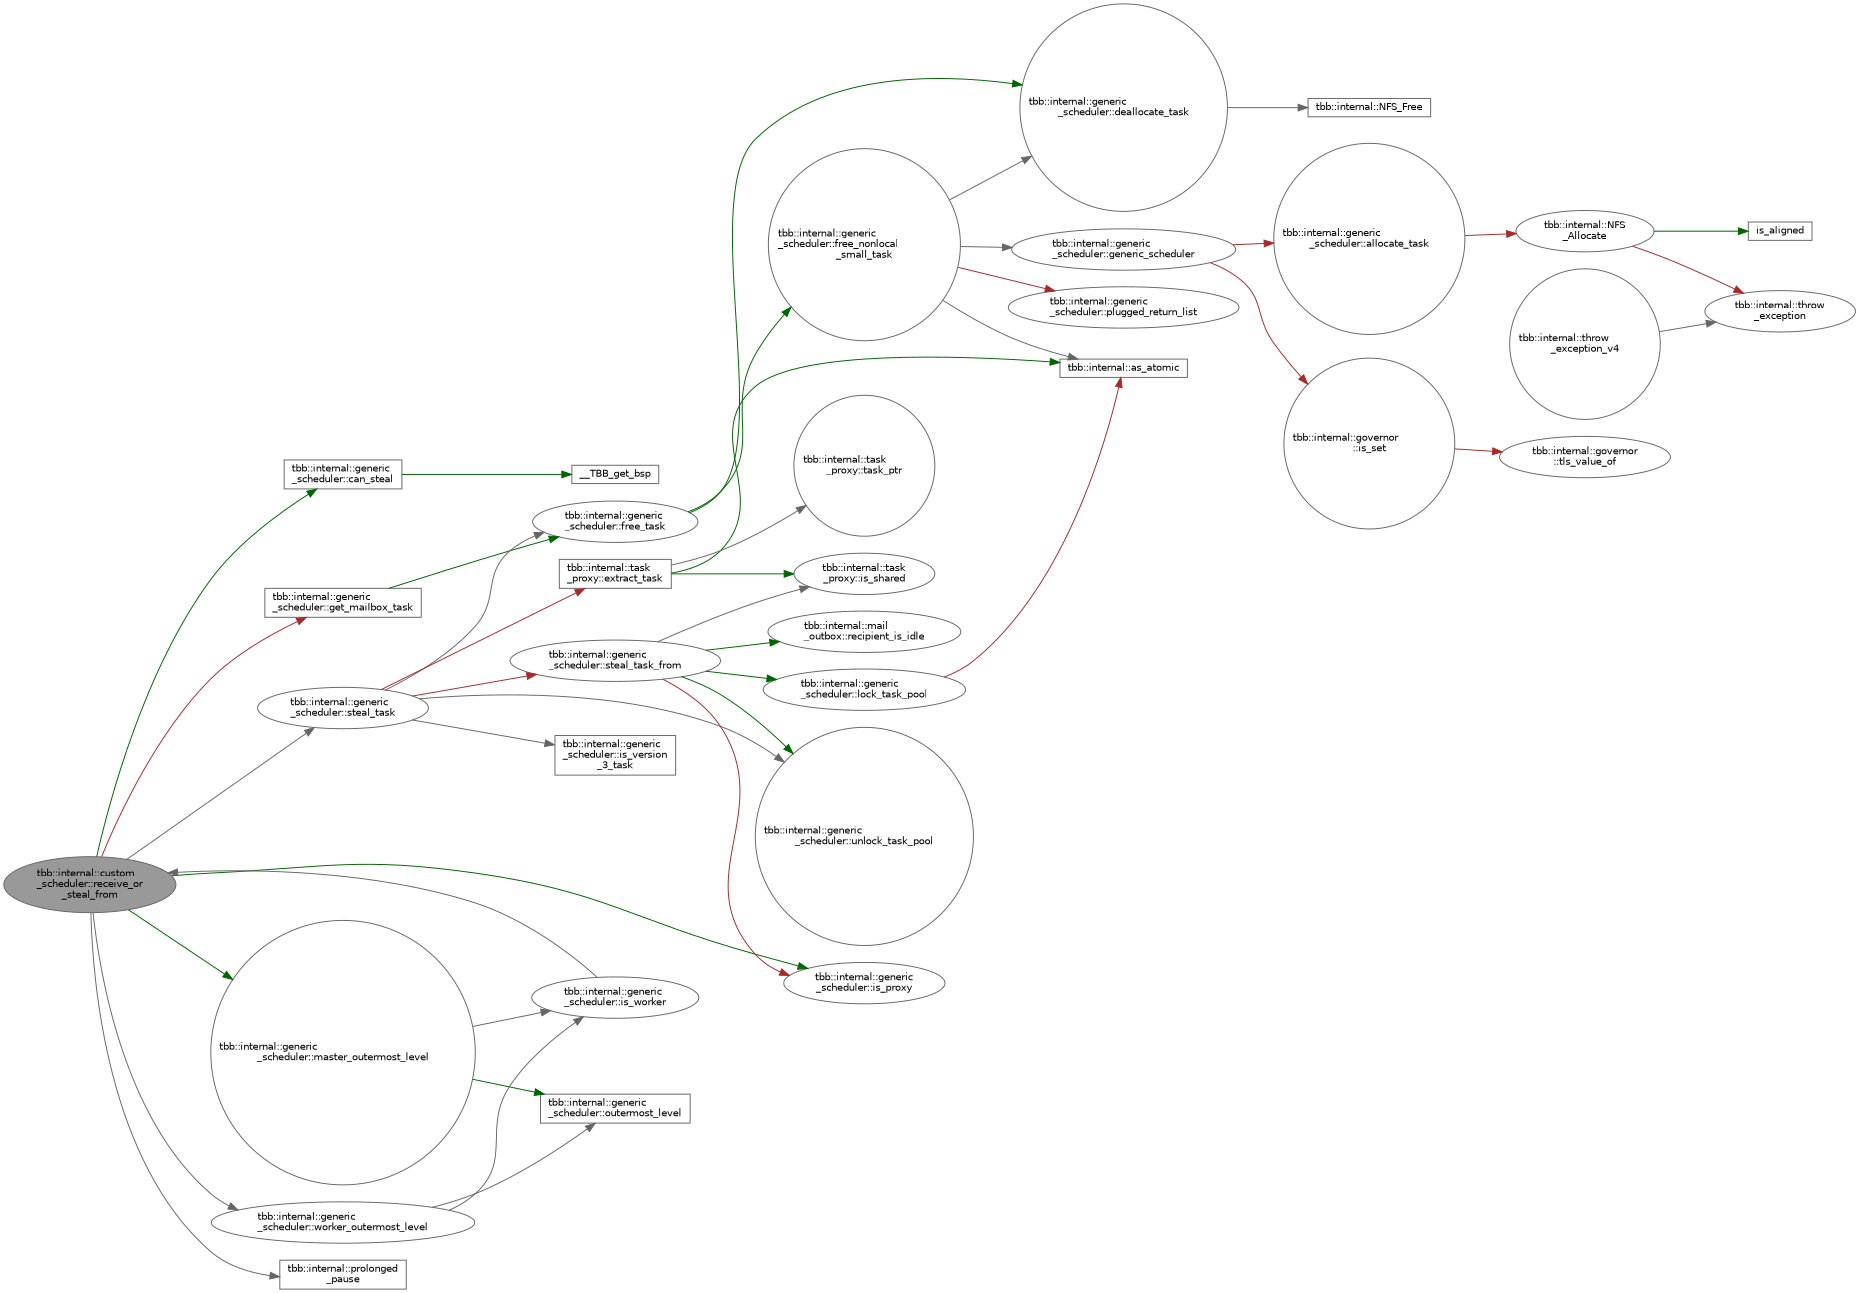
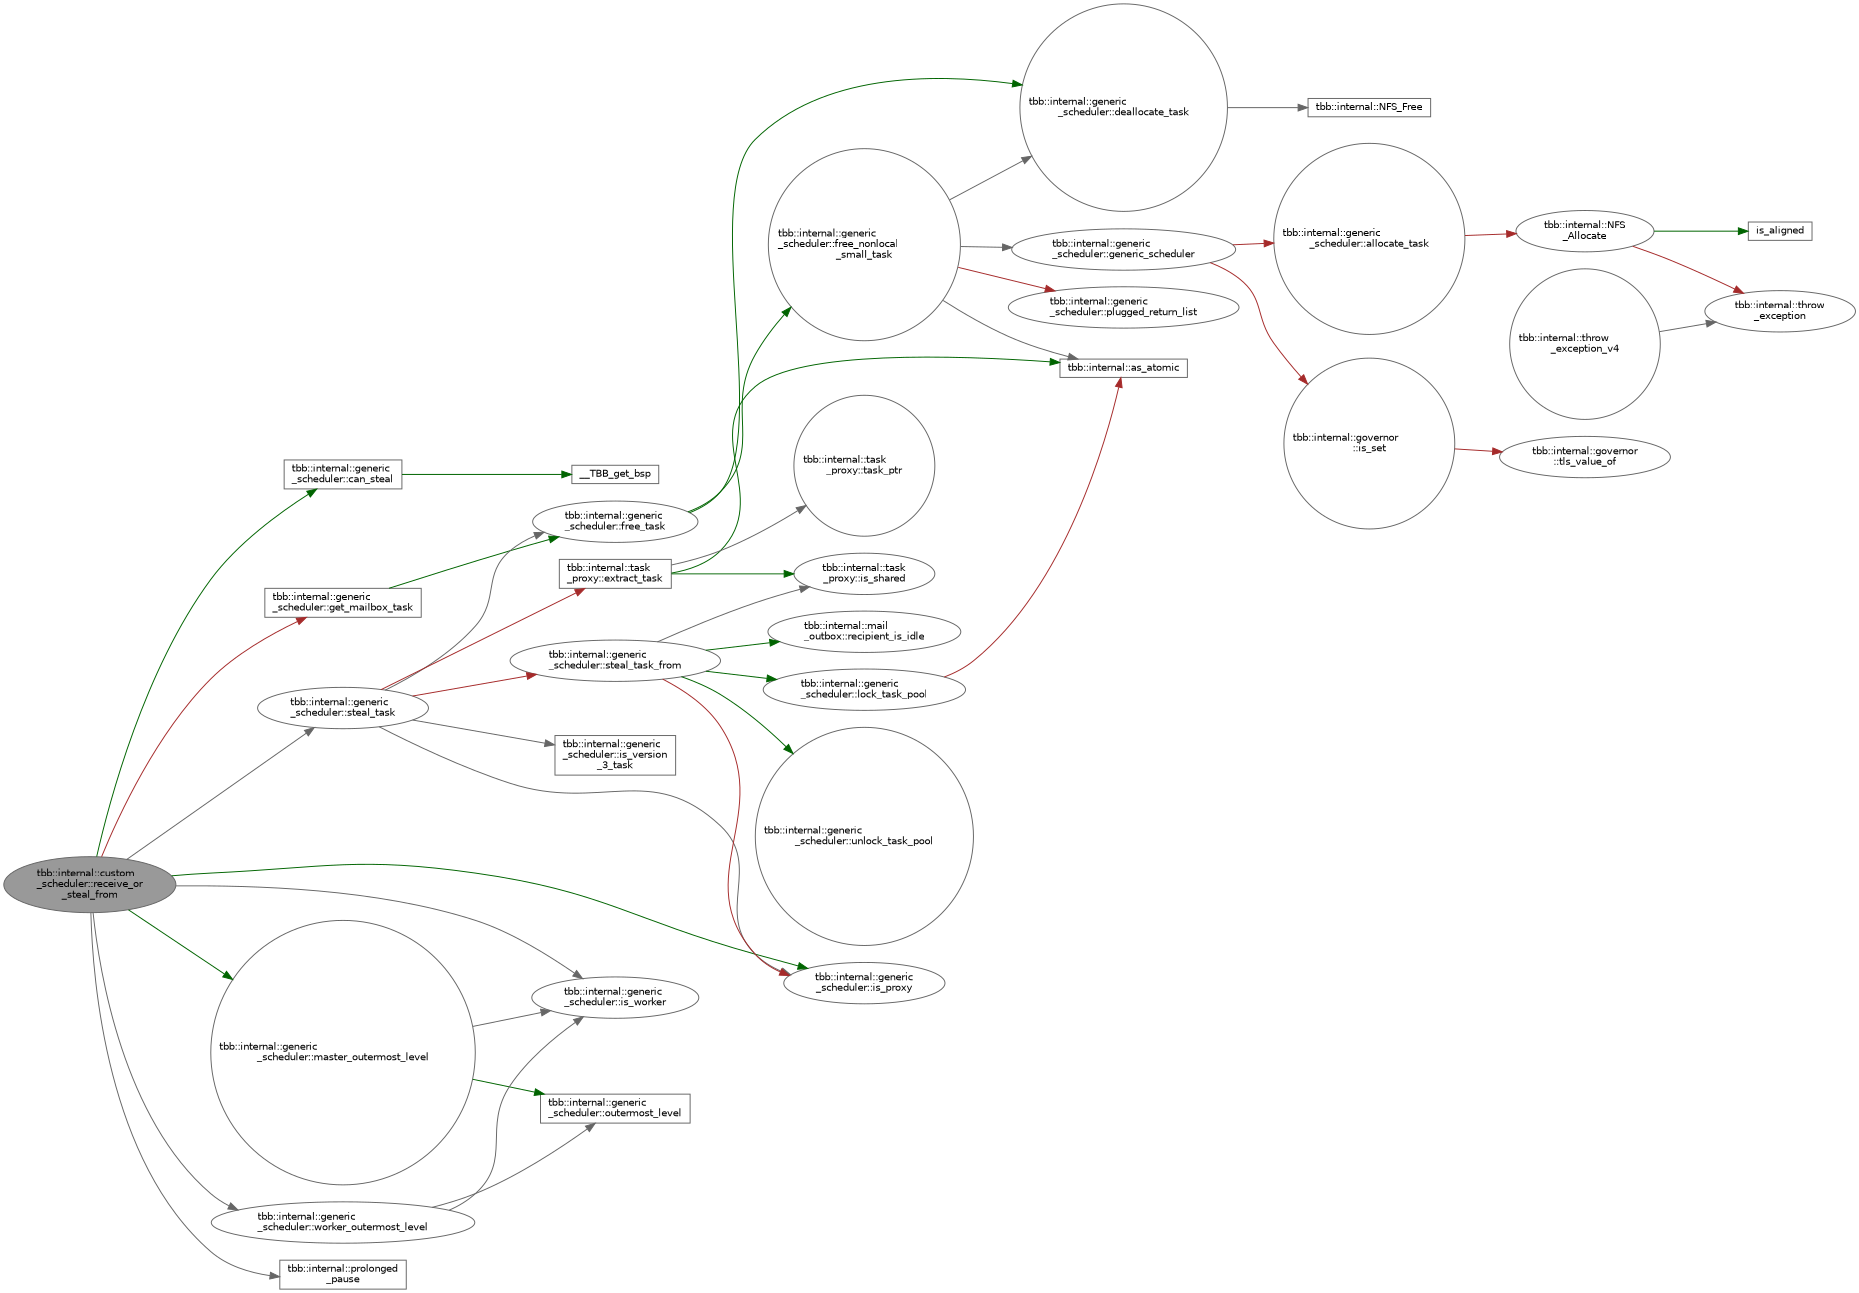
edge "tbb::internal::generic _scheduler::steal_task" -> "tbb::internal::generic _scheduler::unlock_task_pool": now "tbb::internal::generic _scheduler::steal_task" -> "tbb::internal::generic _scheduler::is_proxy"
edge "tbb::internal::generic _scheduler::is_worker" -> "tbb::internal::custom _scheduler::receive_or _steal_from": reversed
